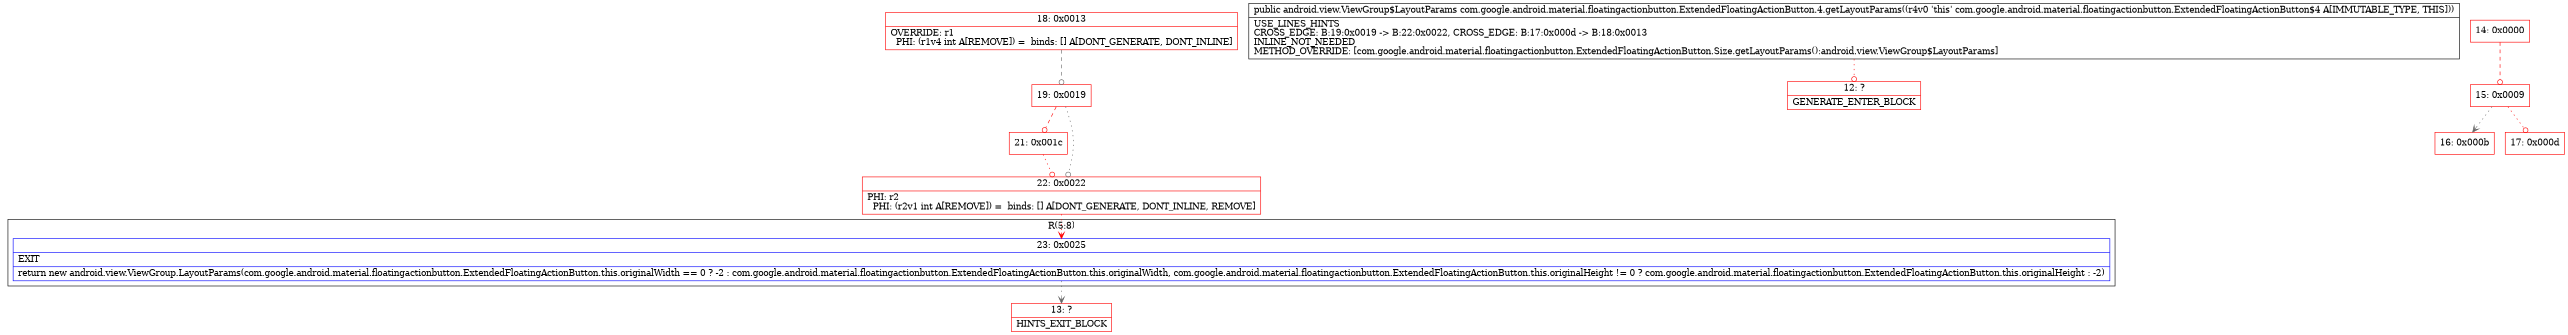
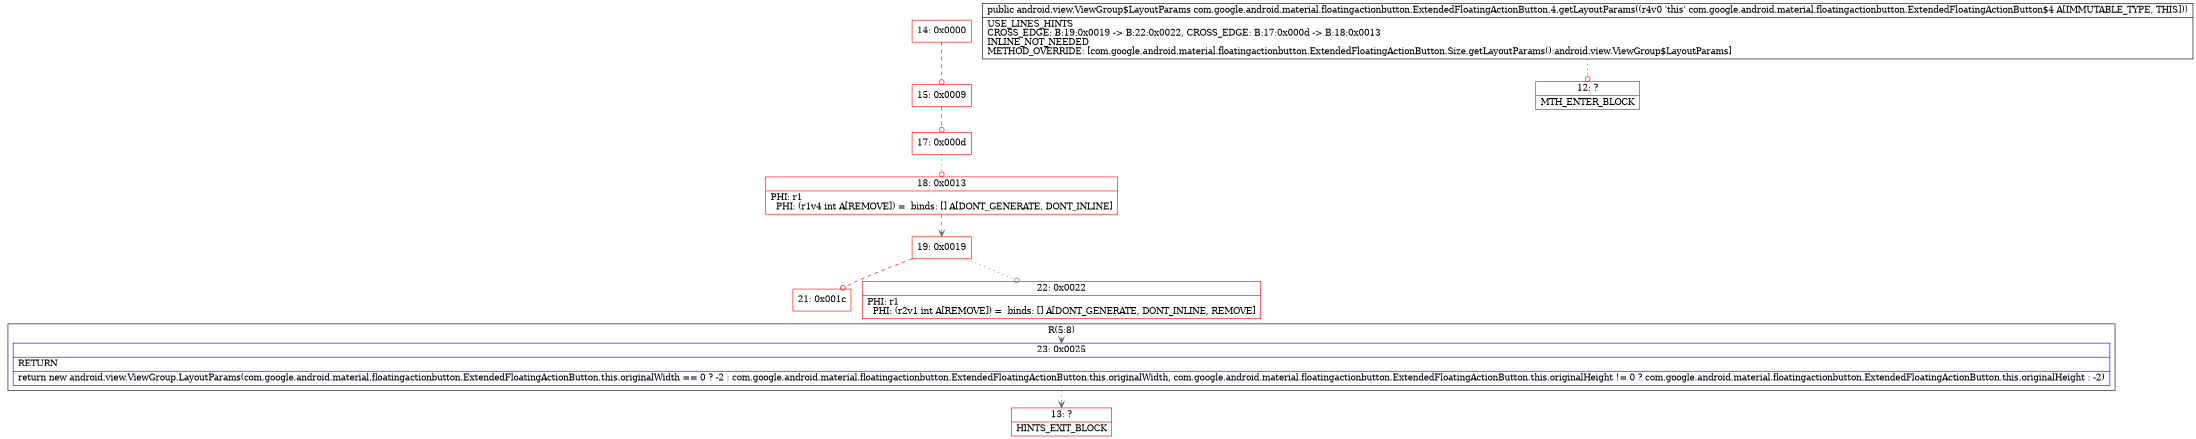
node "18: 0x0013": text "OVERRIDE: r1" -> "PHI: r1"
edge "18: 0x0013" -> "19: 0x0019": arrowhead odot -> vee
node "12: ?": text "GENERATE_ENTER_BLOCK" -> "MTH_ENTER_BLOCK"
edge "15: 0x0009" -> "17: 0x000d": style dotted -> dashed
node "16: 0x000b": removed
edge "17: 0x000d" -> "18: 0x0013": added
edge "21: 0x001c" -> "22: 0x0022": removed
node "22: 0x0022": text "PHI: r2" -> "PHI: r1"
edge "22: 0x0022" -> "23: 0x0025": color red -> gray40
node "23: 0x0025": text "EXIT" -> "RETURN"
